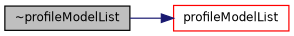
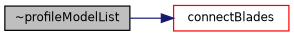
node "profileModelList": label "profileModelList" -> "connectBlades"
